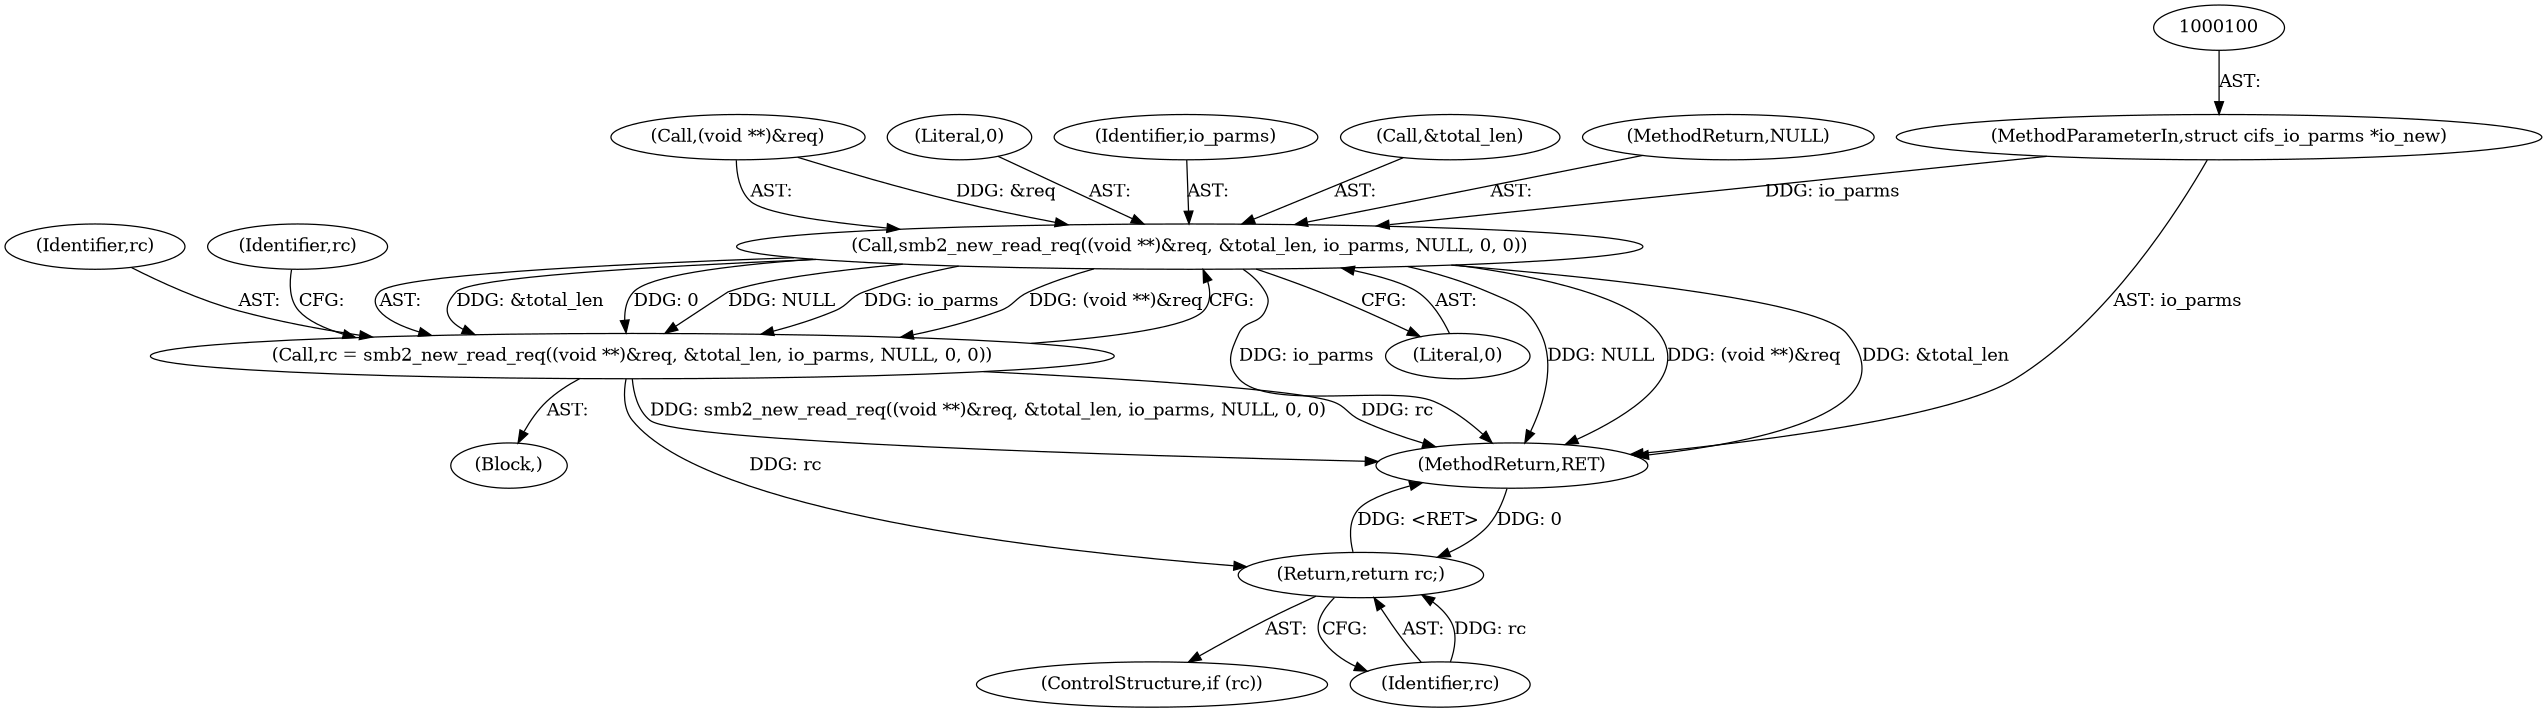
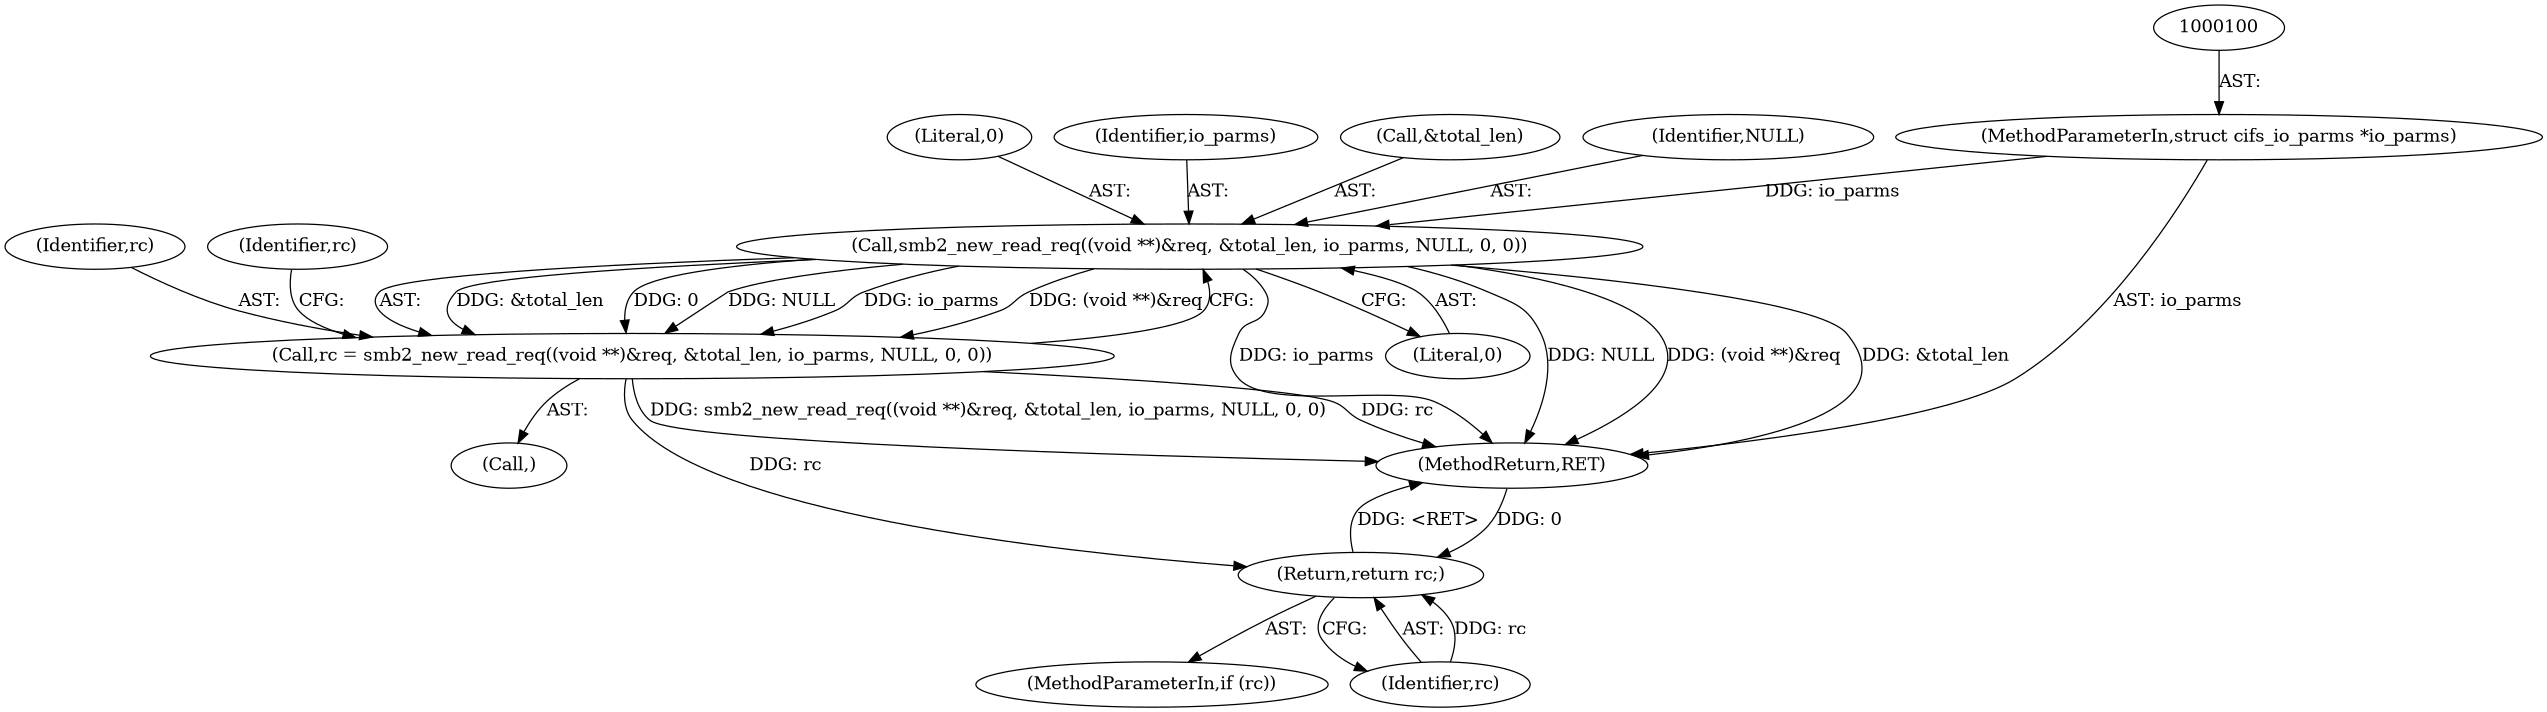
node "(Call,(void **)&req)": removed
node "(MethodReturn,NULL)": label "(MethodReturn,NULL)" -> "(Identifier,NULL)"
node "(MethodParameterIn,struct cifs_io_parms *io_new)": label "(MethodParameterIn,struct cifs_io_parms *io_new)" -> "(MethodParameterIn,struct cifs_io_parms *io_parms)"
node "(Block,)": label "(Block,)" -> "(Call,)"
node "(ControlStructure,if (rc))": label "(ControlStructure,if (rc))" -> "(MethodParameterIn,if (rc))"
